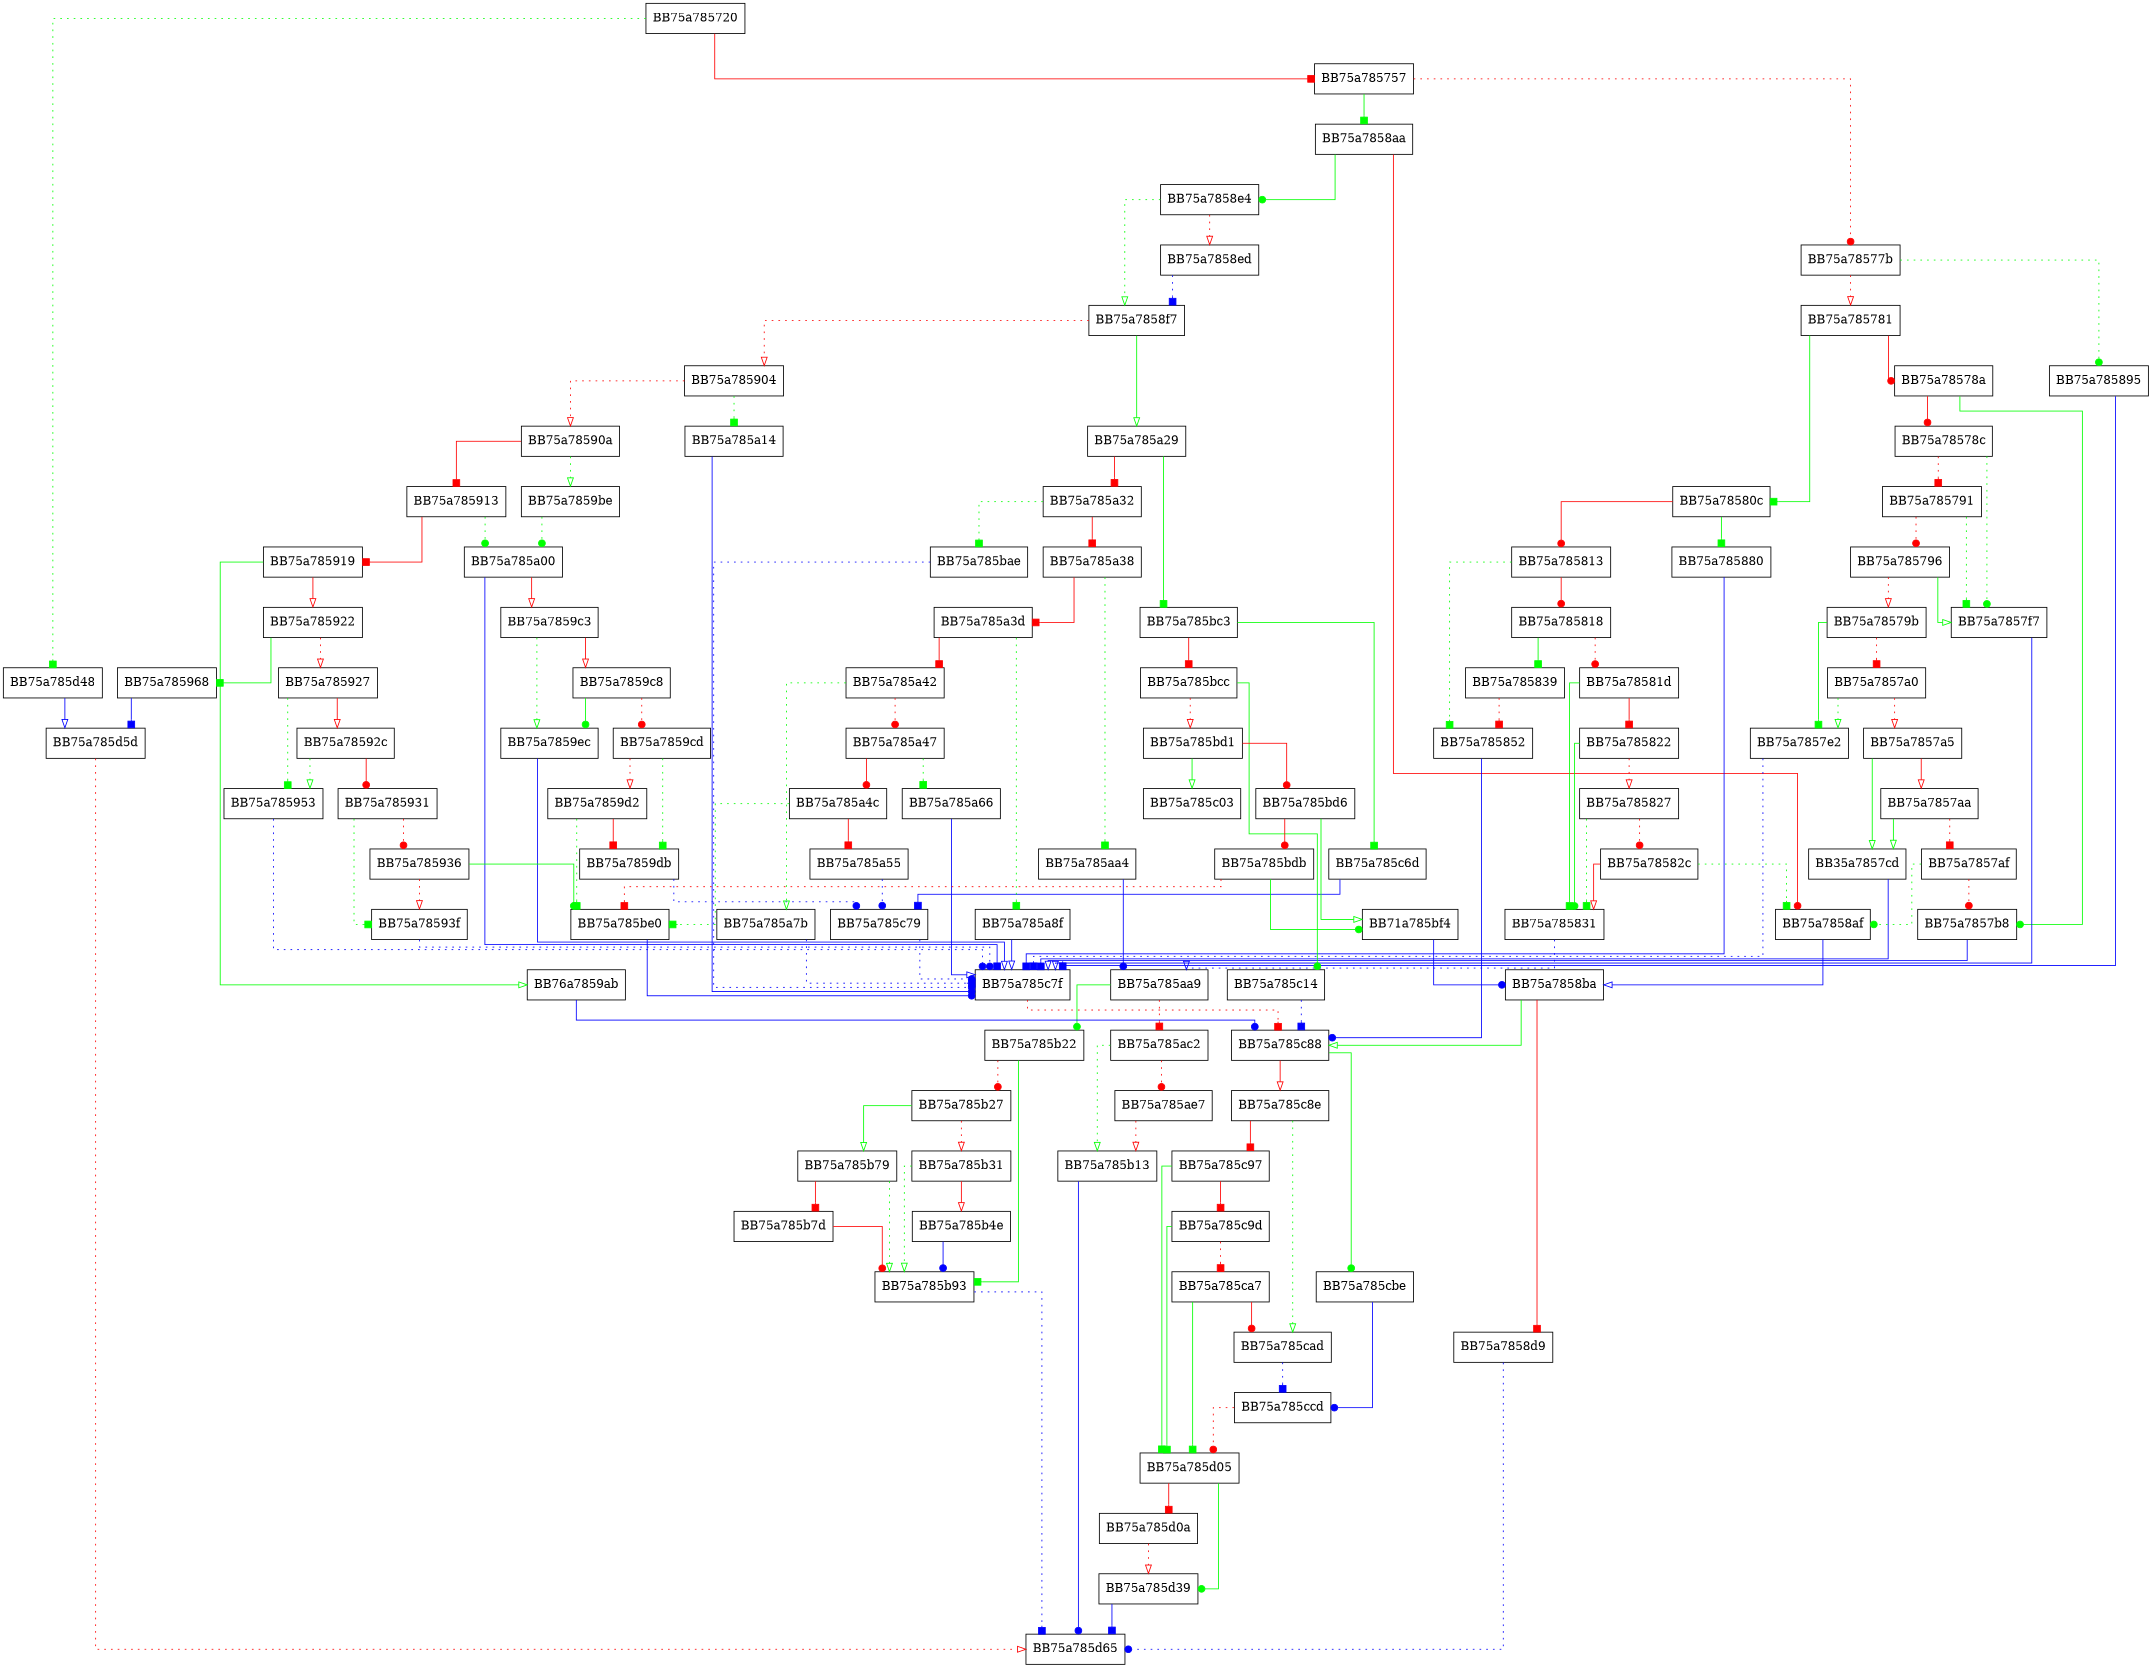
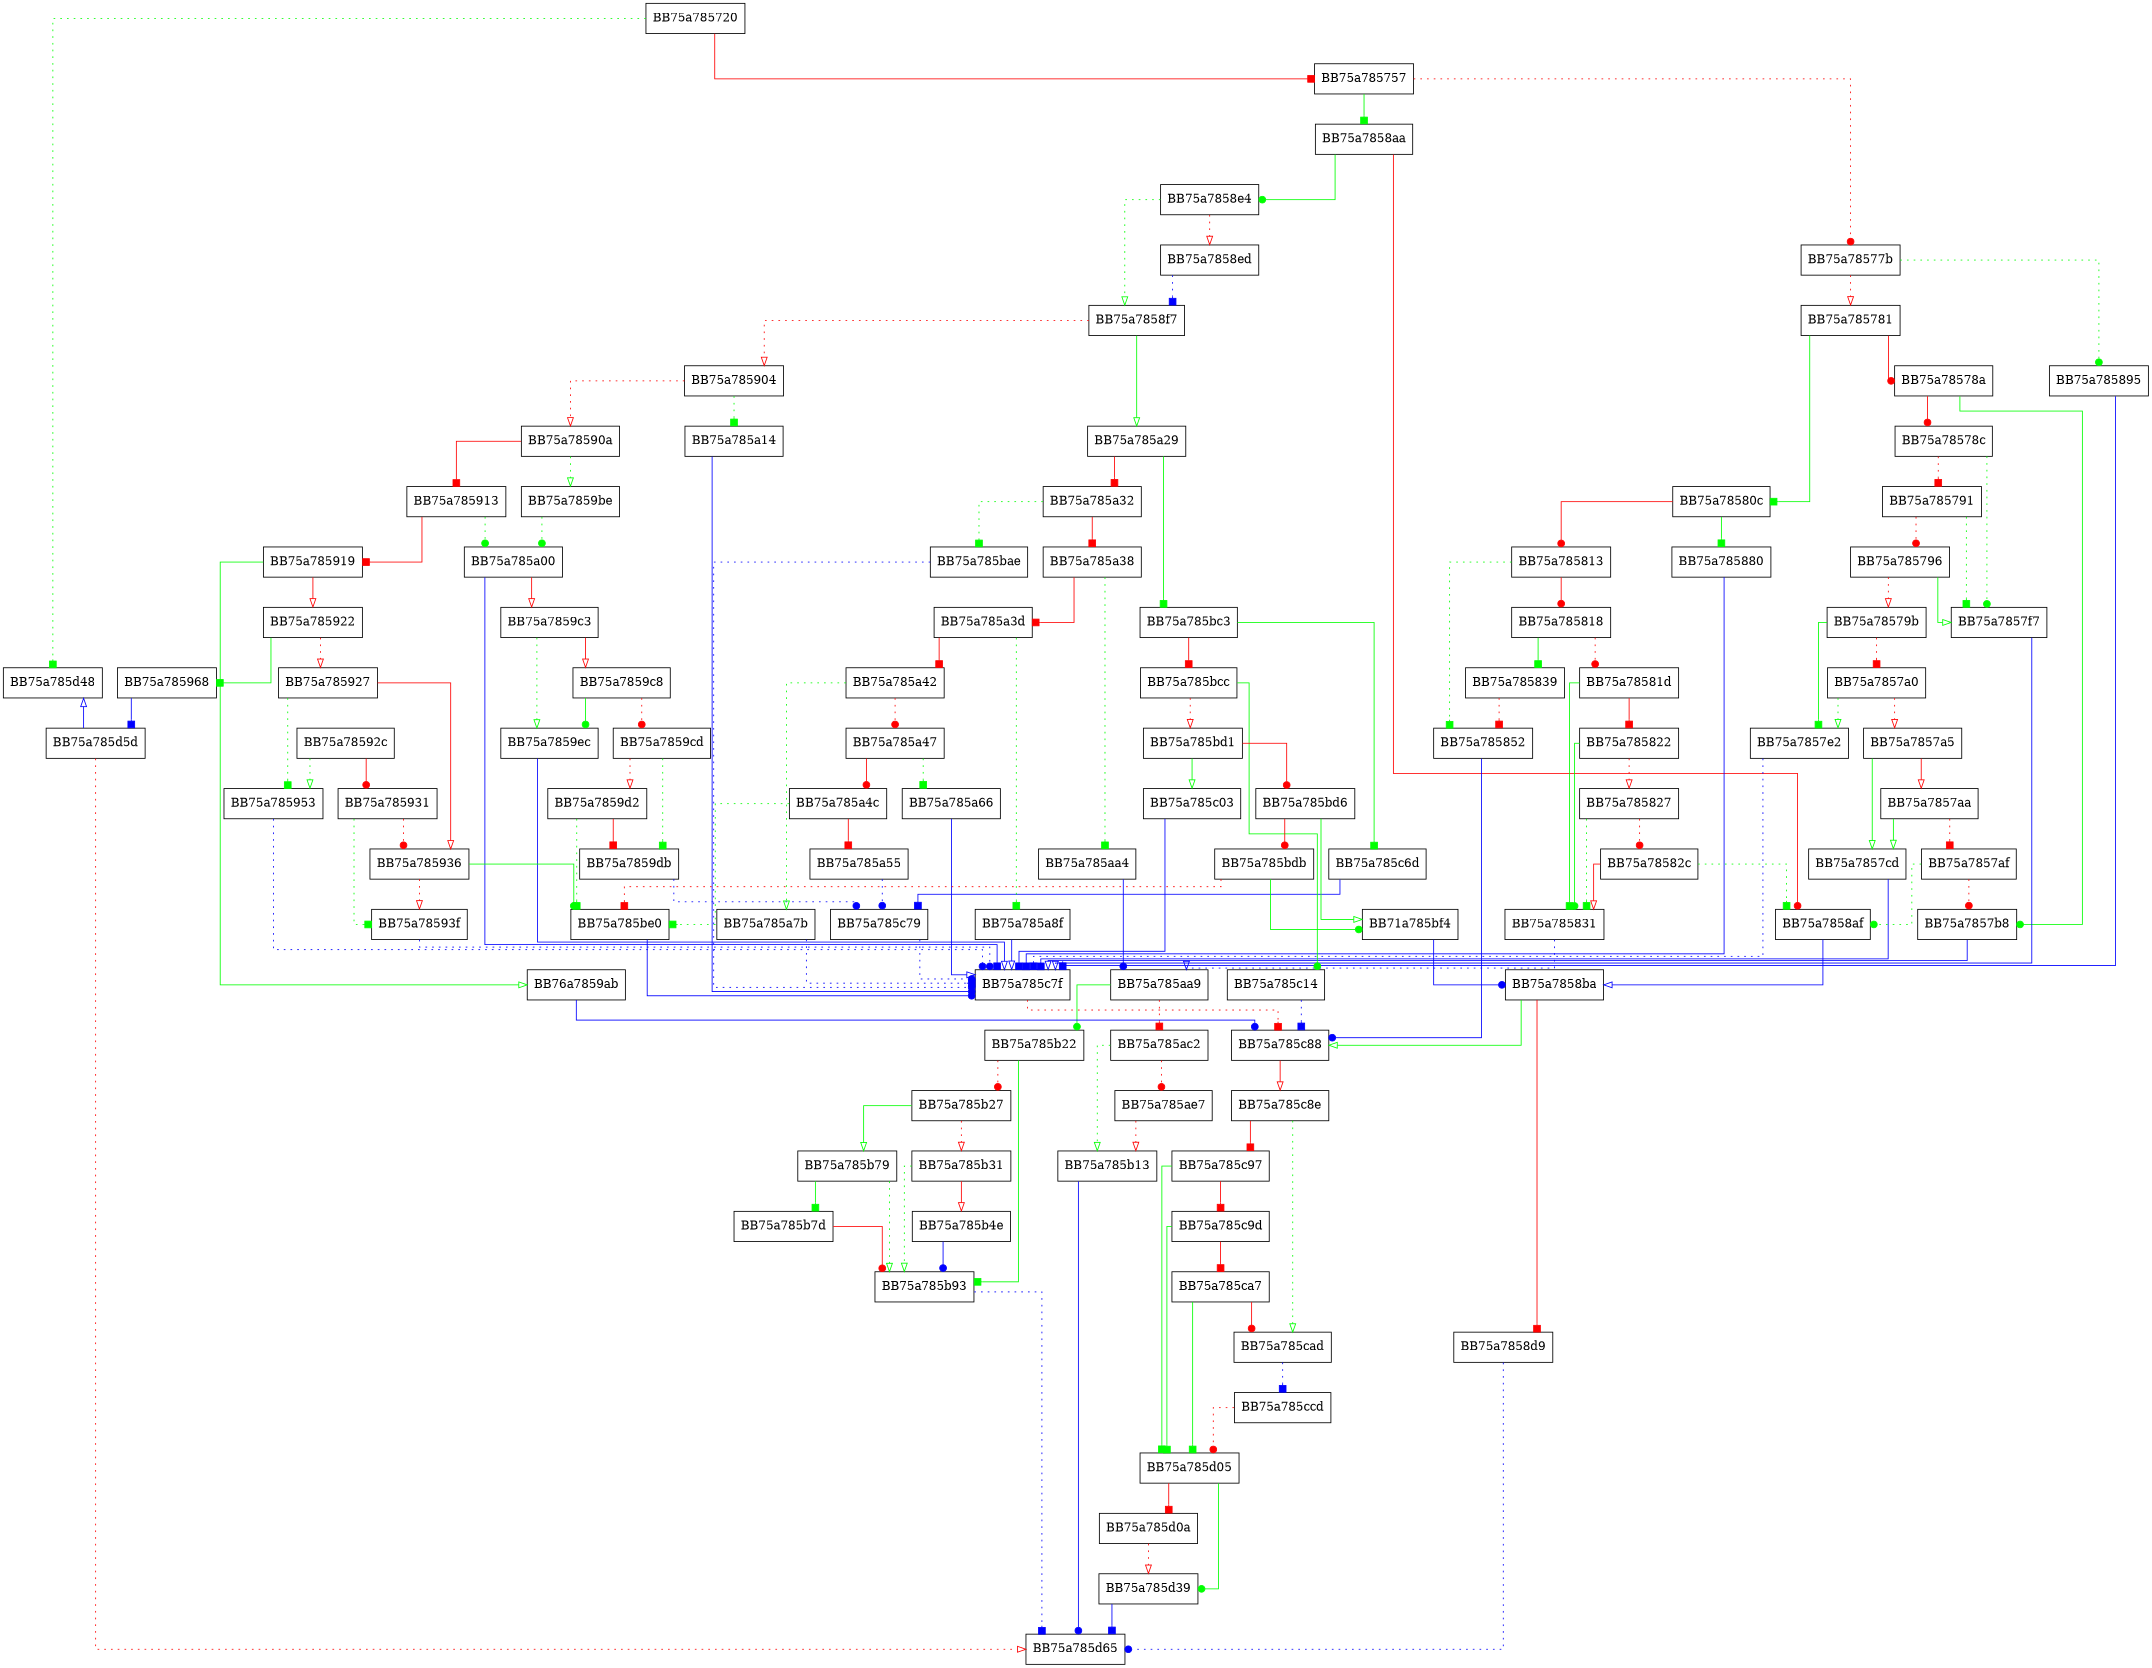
edge "BB75a785d48" -> "BB75a785d5d": reversed
edge "BB75a785927" -> "BB75a78592c": now "BB75a785927" -> "BB75a785936"
node "BB35a7857cd": label "BB35a7857cd" -> "BB75a7857cd"
edge "BB75a785c03" -> "BB75a785c7f": added
edge "BB75a785b79" -> "BB75a785b7d": color red -> green
edge "BB75a785c9d" -> "BB75a785ca7": style dotted -> solid
node "BB75a785cbe": removed
